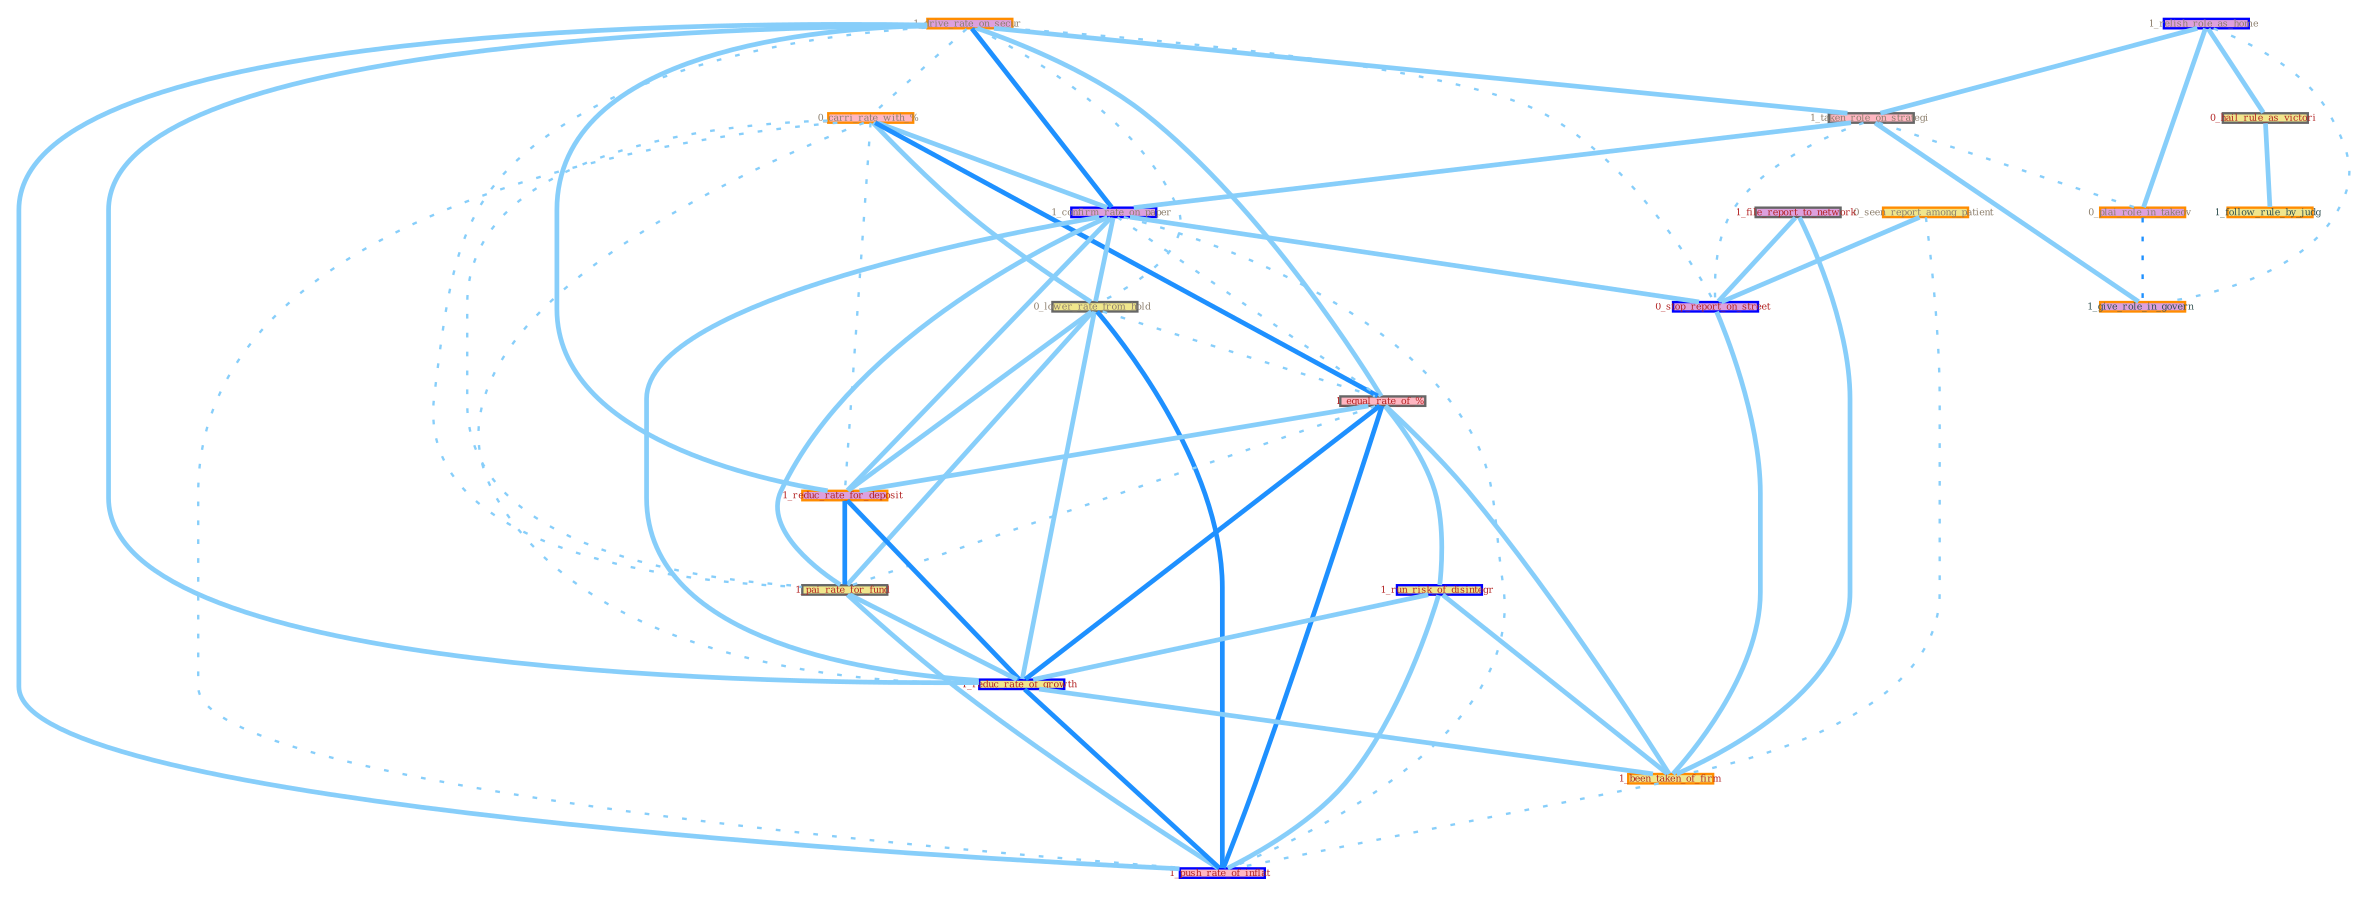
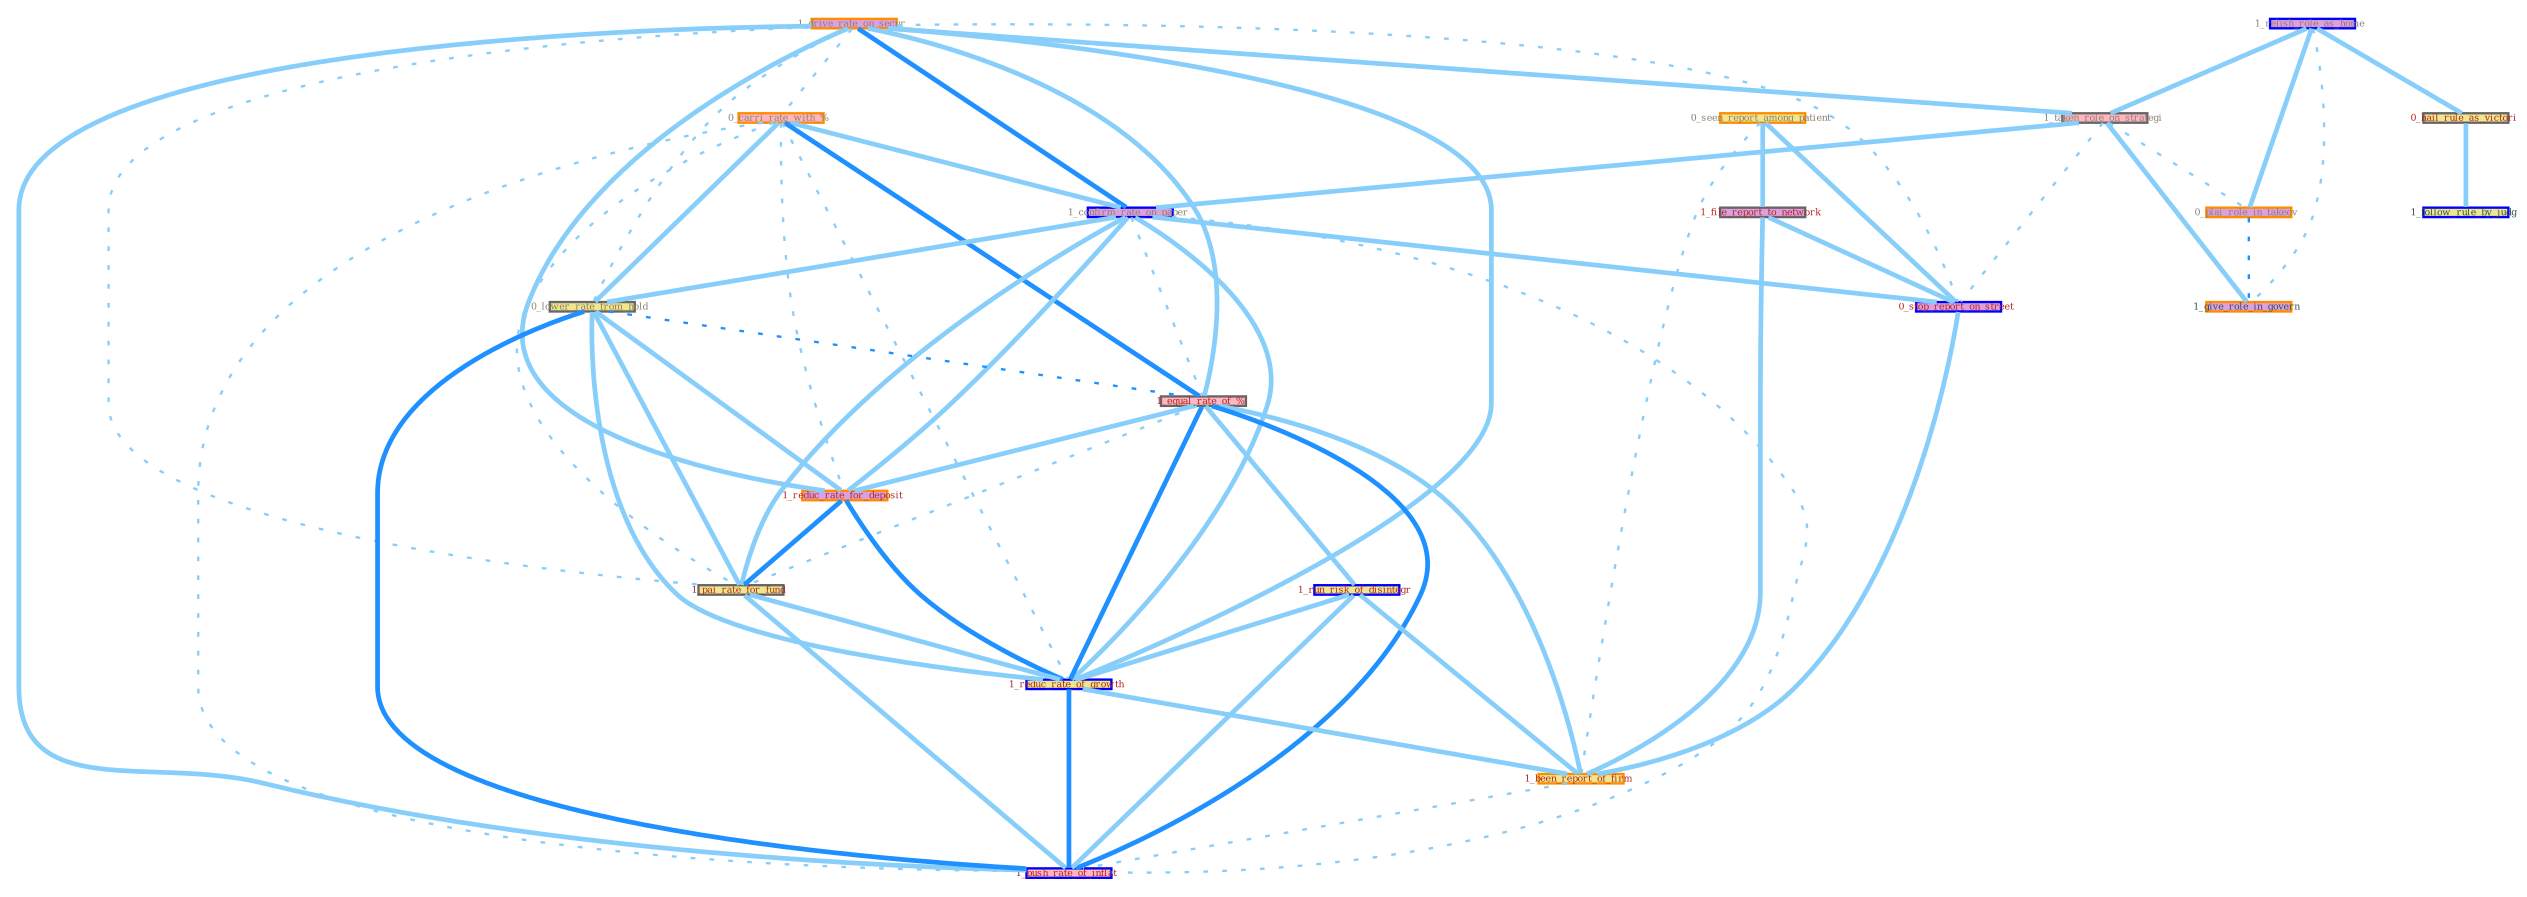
edge "0_seen_report_among_patient" -- "1_file_report_to_network": added
node "1_follow_rule_by_judg": color darkorange -> blue
edge "0_lower_rate_from_hold" -- "1_equal_rate_of_%": color #87cefa -> #1e90ff
node "1_been_taken_of_firm": label "1_been_taken_of_firm" -> "1_been_report_of_firm"
